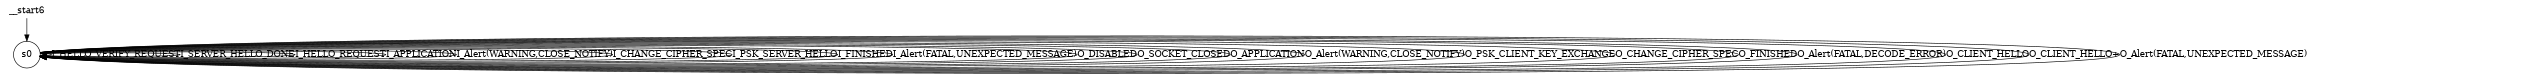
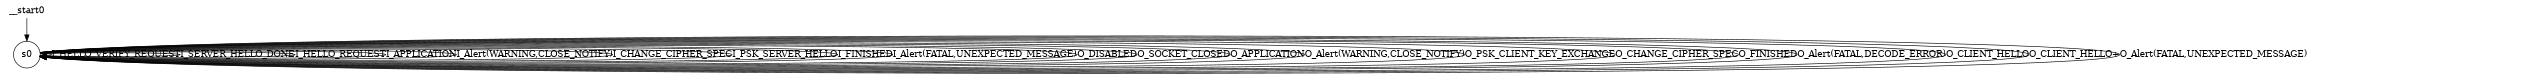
node "__start6": label "__start6" -> "__start0"
